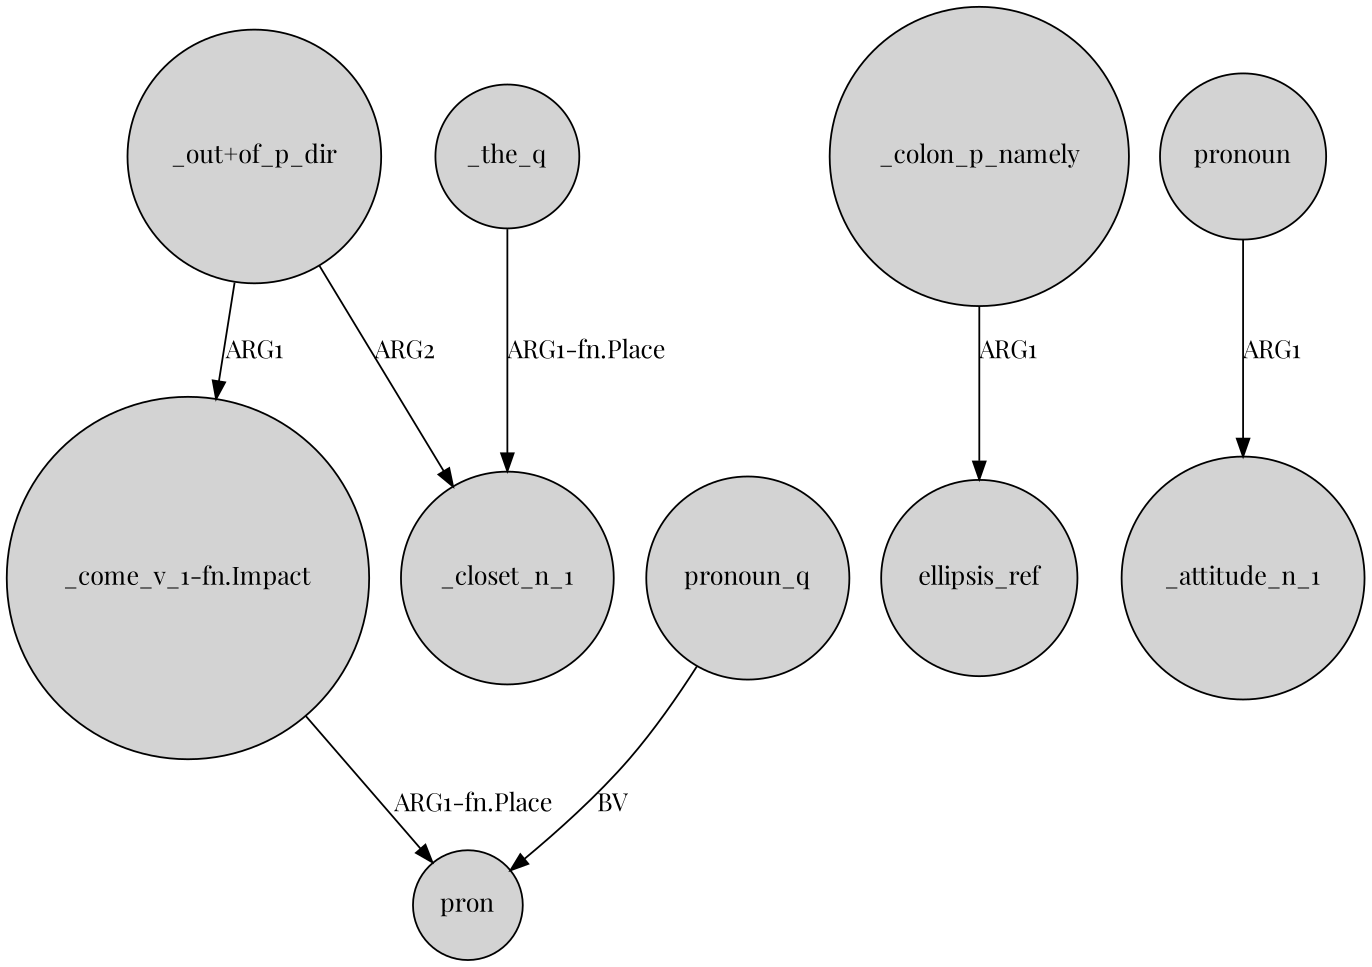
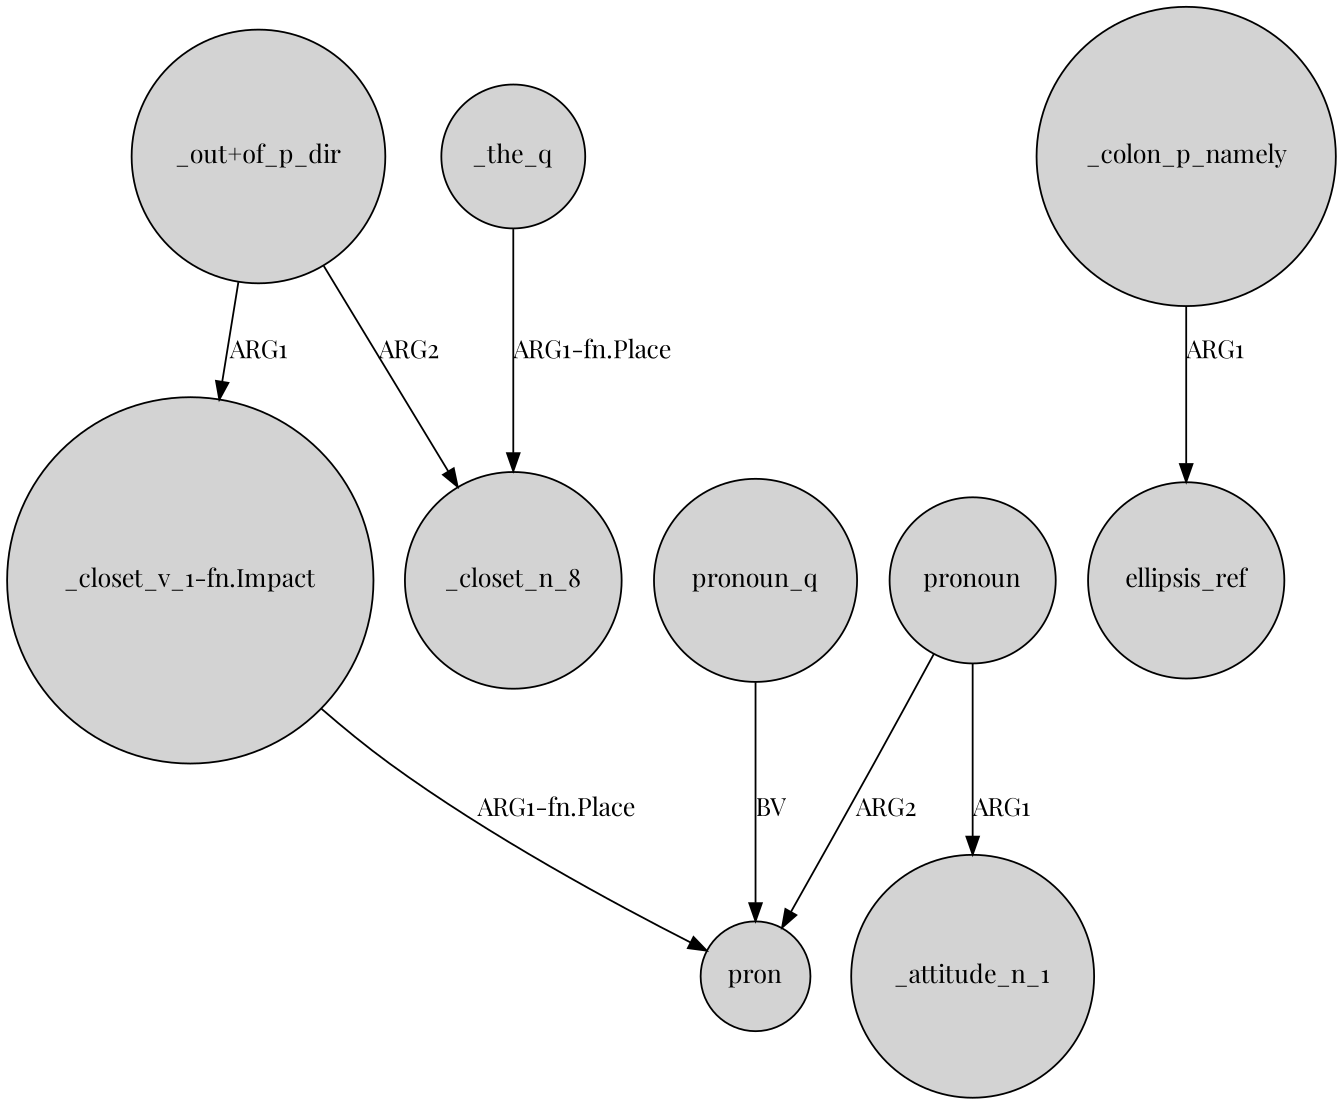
node "_come_v_1-fn.Impact": label "_come_v_1-fn.Impact" -> "_closet_v_1-fn.Impact"
node "_closet_n_1": label "_closet_n_1" -> "_closet_n_8"
edge "pronoun" -> "pron": added, label "ARG2"
